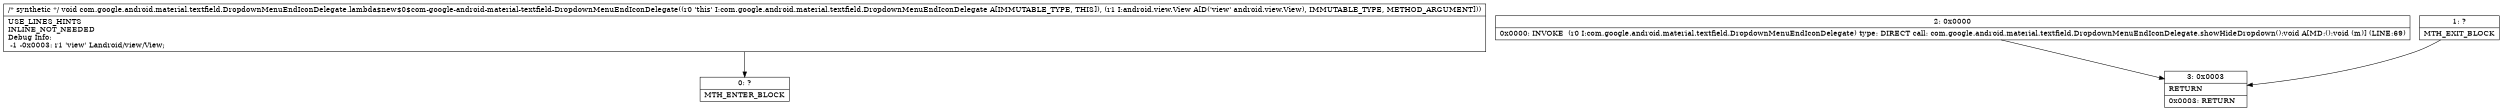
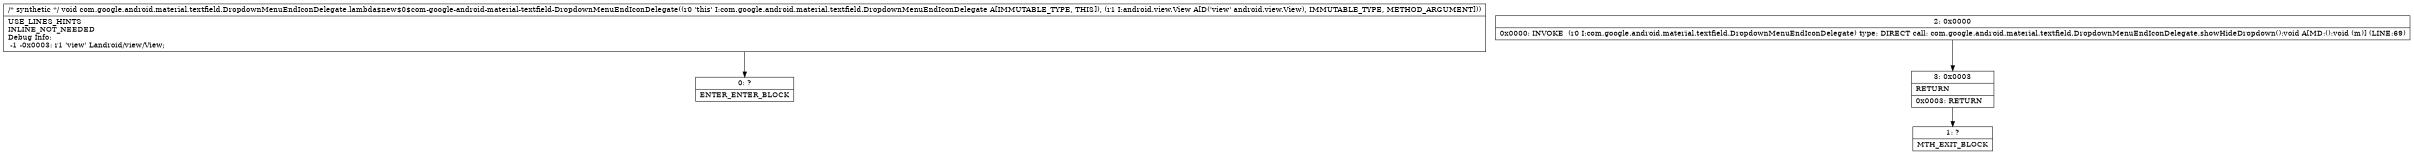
edge "1: ?" -> "3: 0x0003": reversed
node "0: ?": text "MTH_ENTER_BLOCK" -> "ENTER_ENTER_BLOCK"
